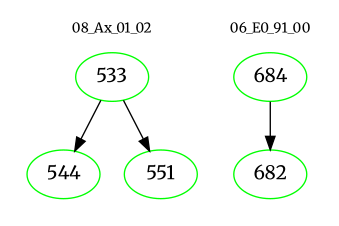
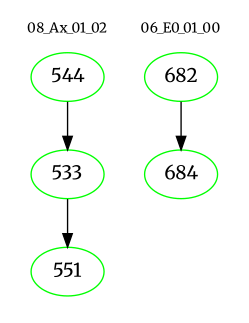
cluster "06_E0_91_00": label "06_E0_91_00" -> "06_E0_01_00"
edge "684" -> "682": reversed
edge "533" -> "544": reversed
